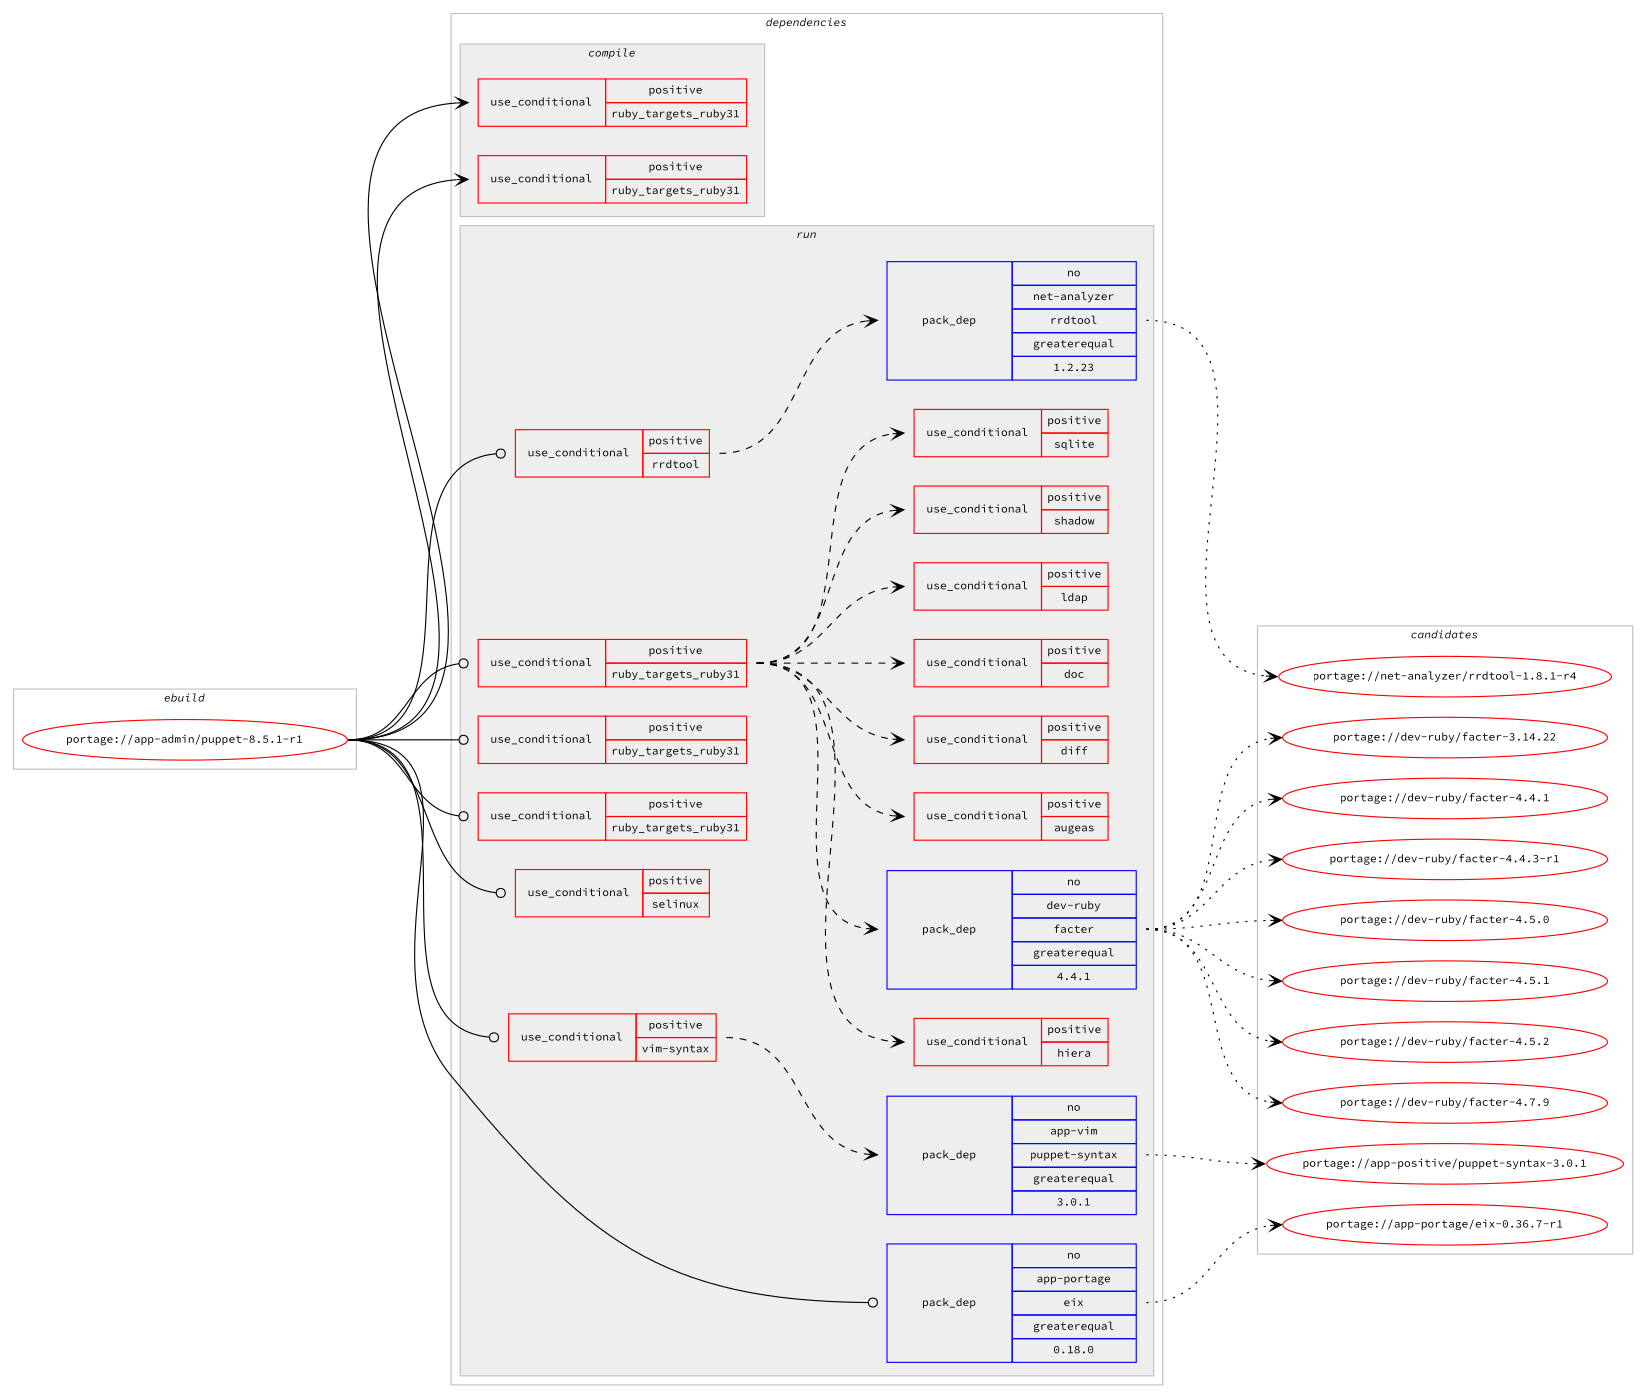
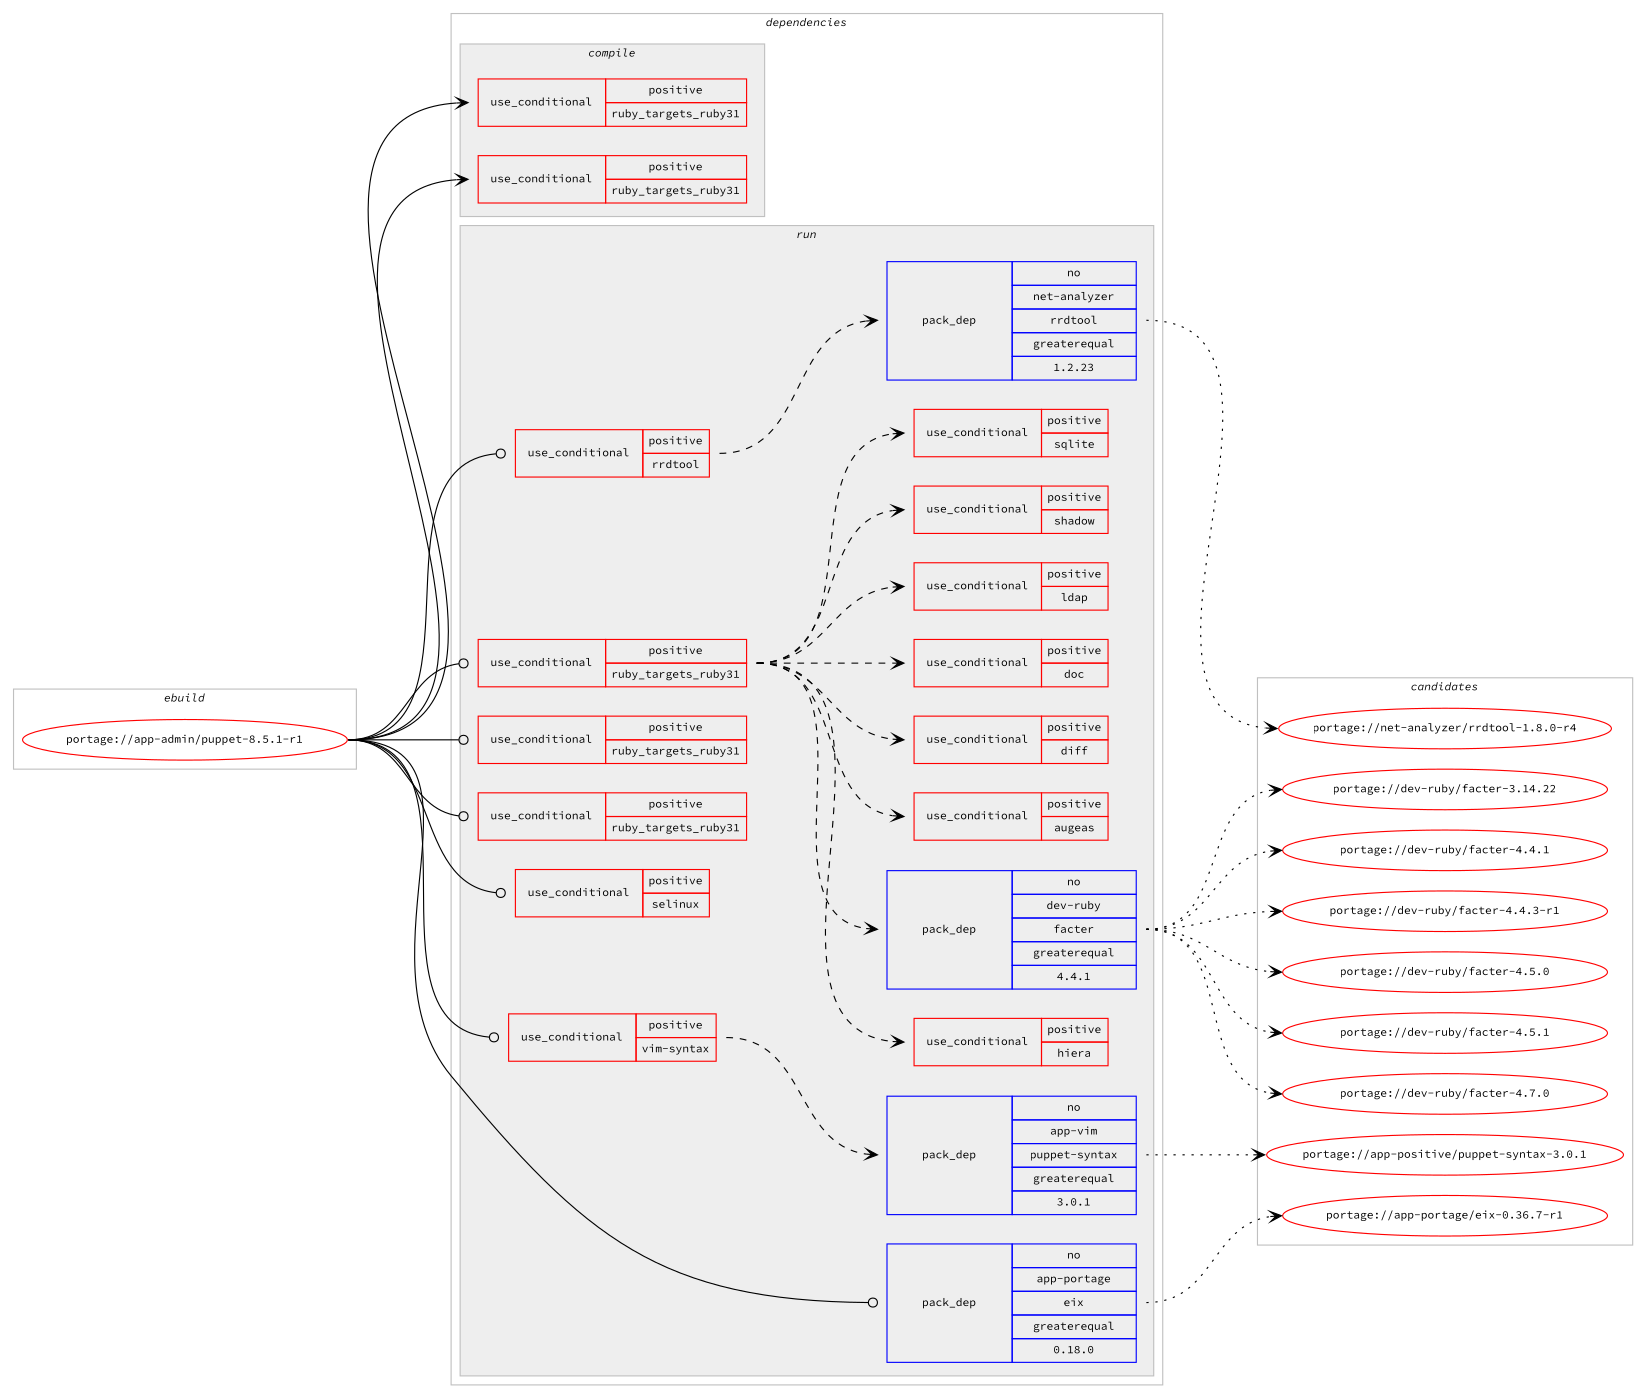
node "portage://net-analyzer/rrdtool-1.8.1-r4": label "portage://net-analyzer/rrdtool-1.8.1-r4" -> "portage://net-analyzer/rrdtool-1.8.0-r4"
node "portage://dev-ruby/facter-4.5.2": removed
node "portage://dev-ruby/facter-4.7.9": label "portage://dev-ruby/facter-4.7.9" -> "portage://dev-ruby/facter-4.7.0"
